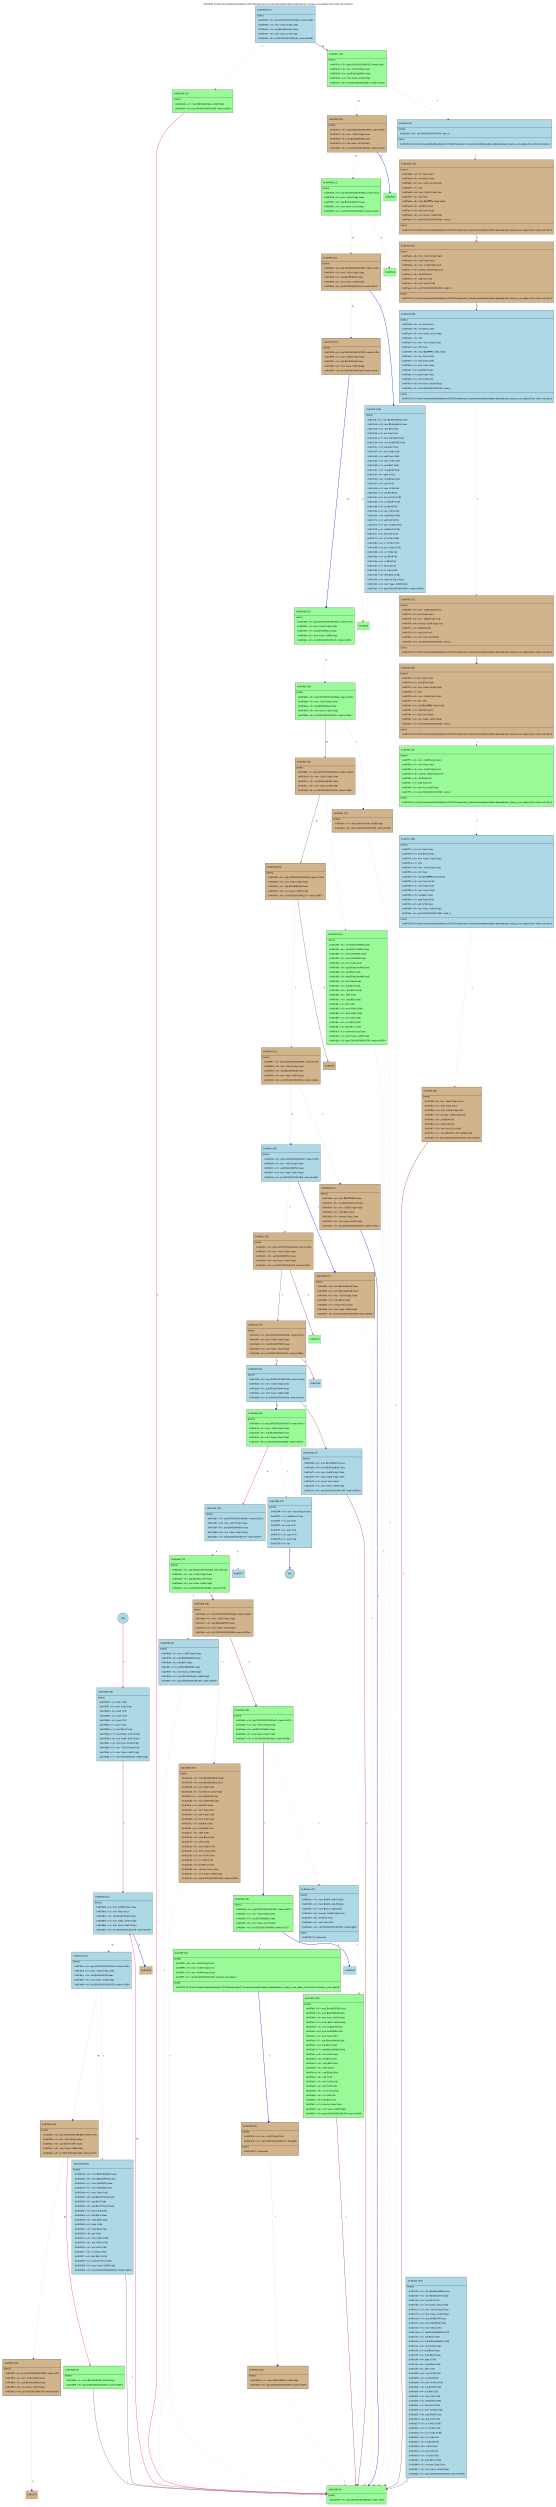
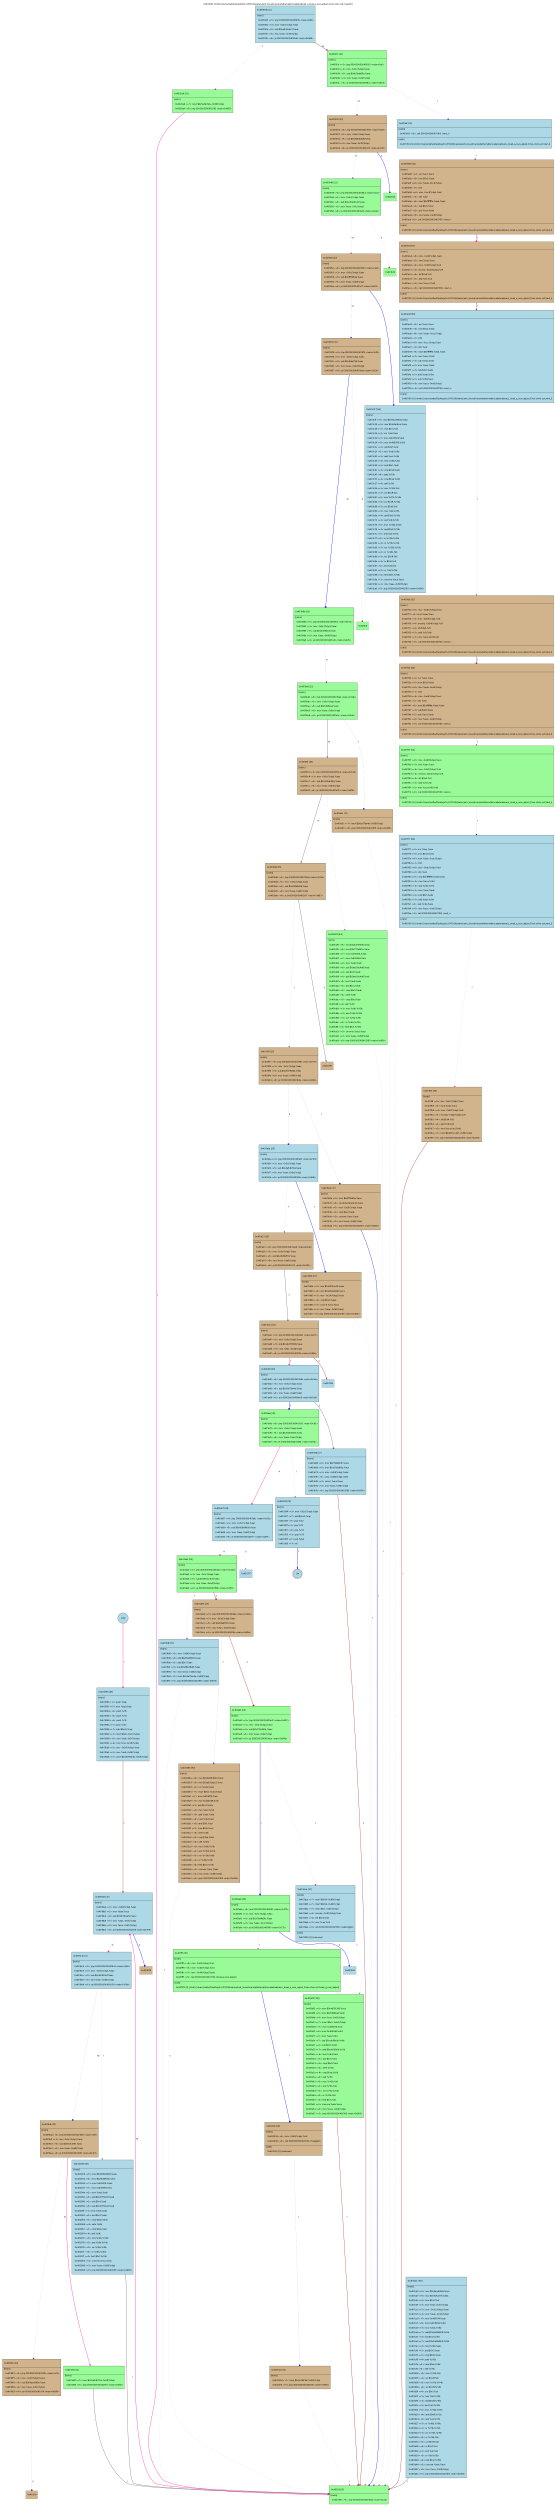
node "0x401c13": removed
